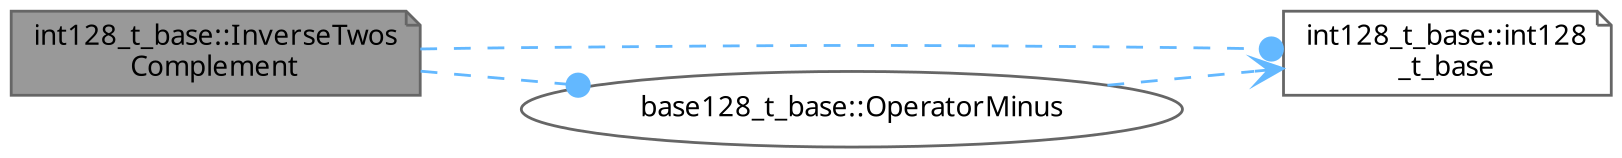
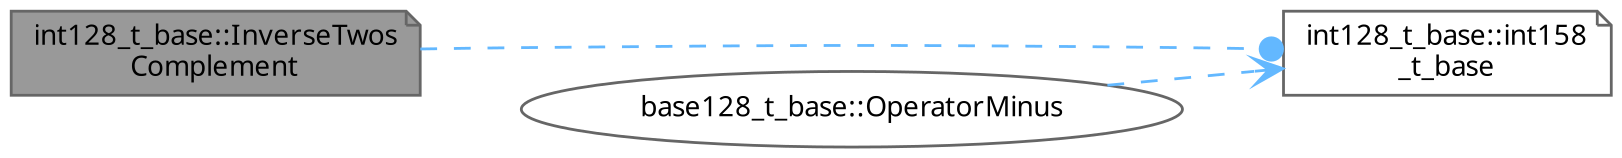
node "int128_t_base::int128 _t_base": label "int128_t_base::int128 _t_base" -> "int128_t_base::int158 _t_base"
edge "int128_t_base::InverseTwos Complement" -> "base128_t_base::OperatorMinus": removed
